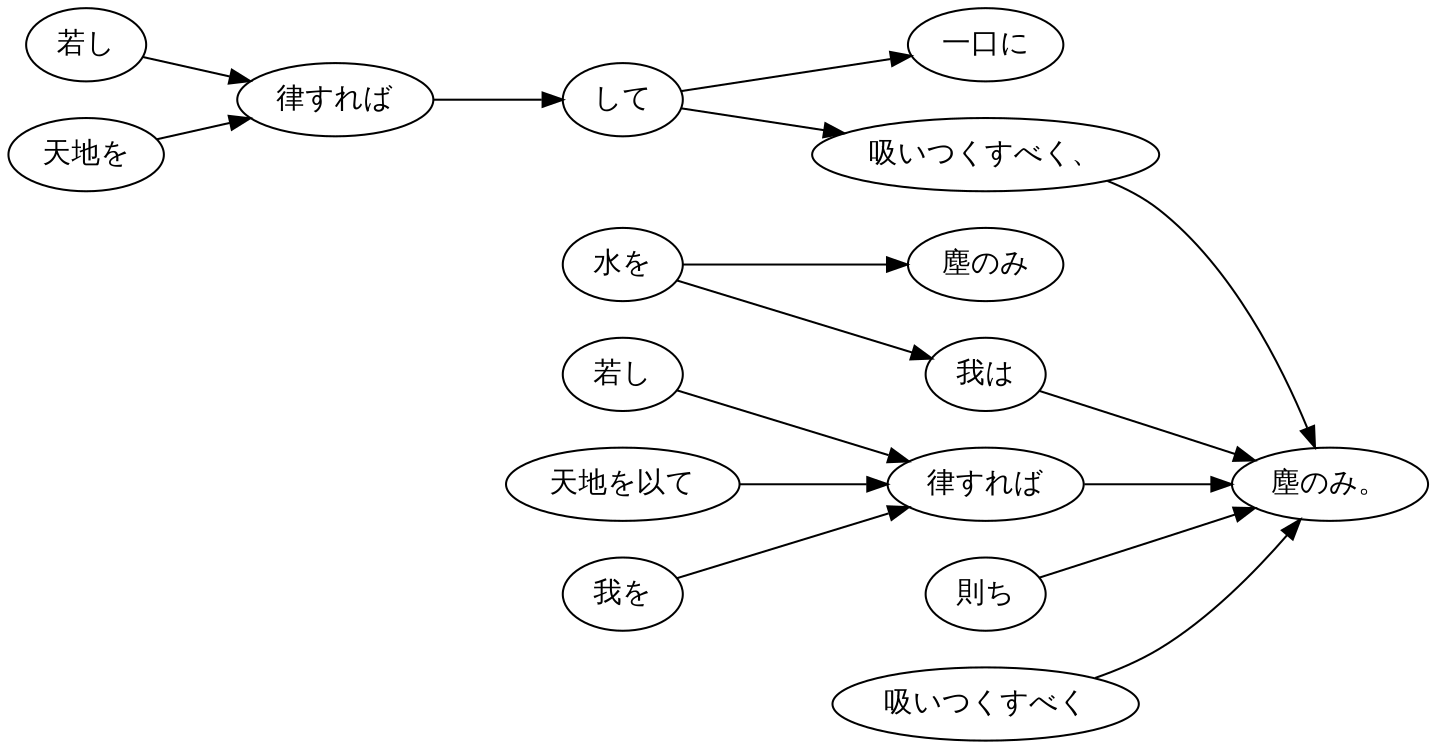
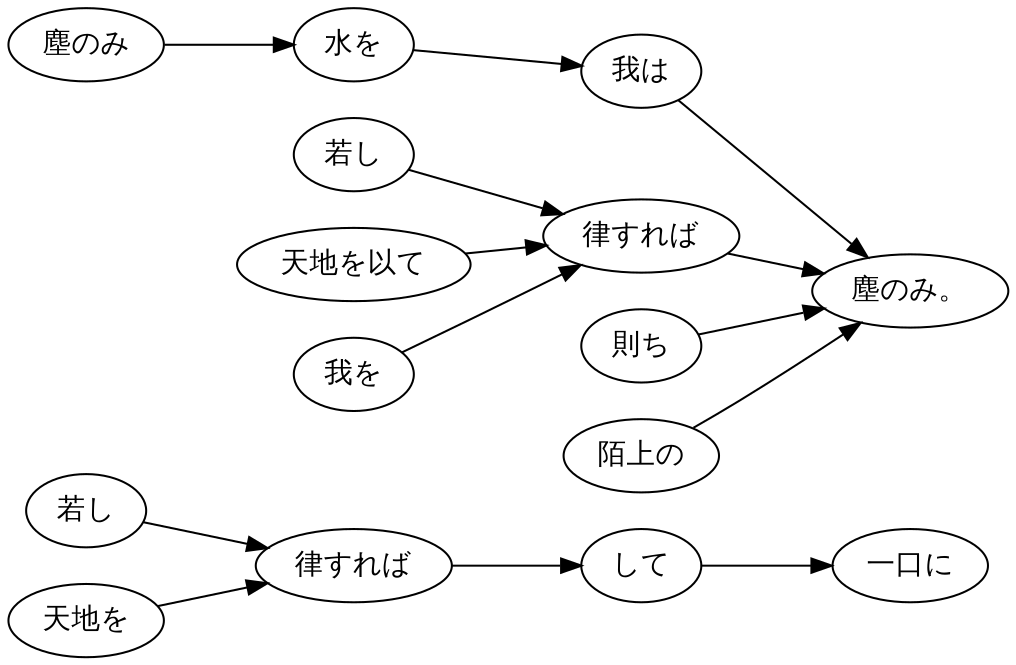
node "吸いつくすべく、": removed
edge "水を" -> "塵のみ": reversed
node "吸いつくすべく": label "吸いつくすべく" -> "陌上の"
